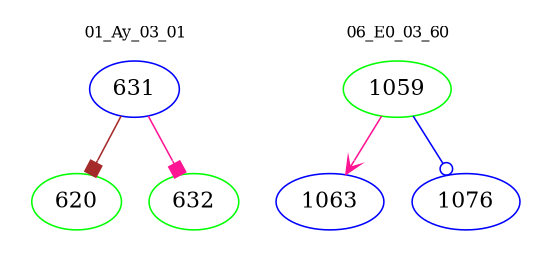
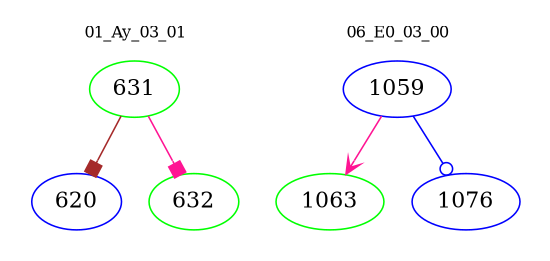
cluster "06_E0_03_60": label "06_E0_03_60" -> "06_E0_03_00"
node "631": color blue -> green
node "1059": color green -> blue
node "620": color green -> blue
node "1063": color blue -> green
